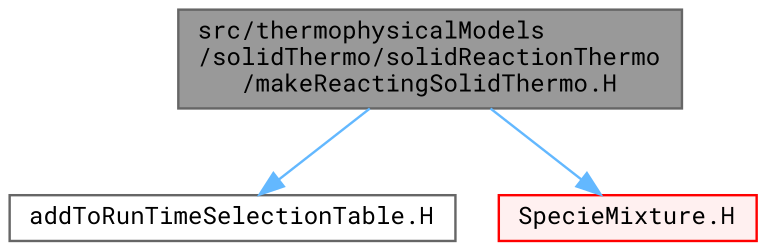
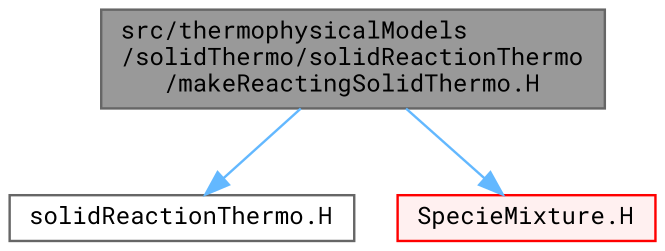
node "addToRunTimeSelectionTable.H": label "addToRunTimeSelectionTable.H" -> "solidReactionThermo.H"
